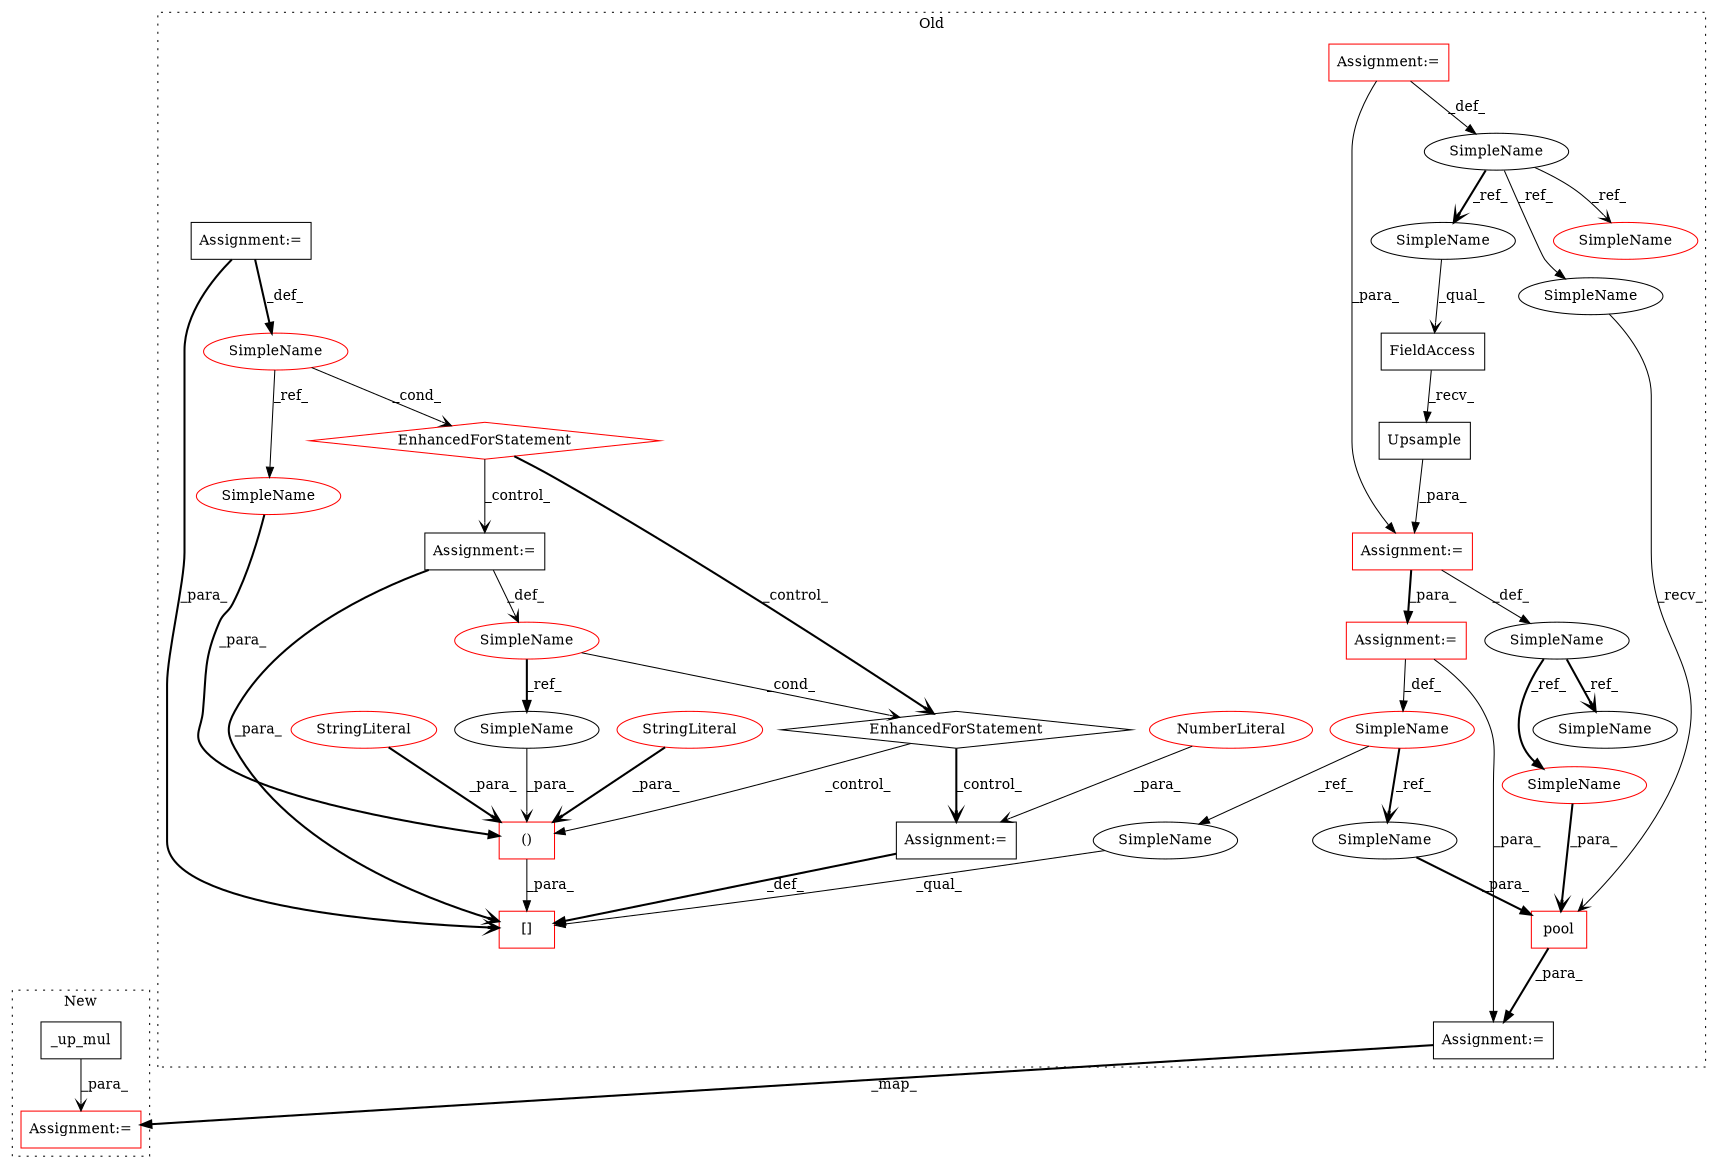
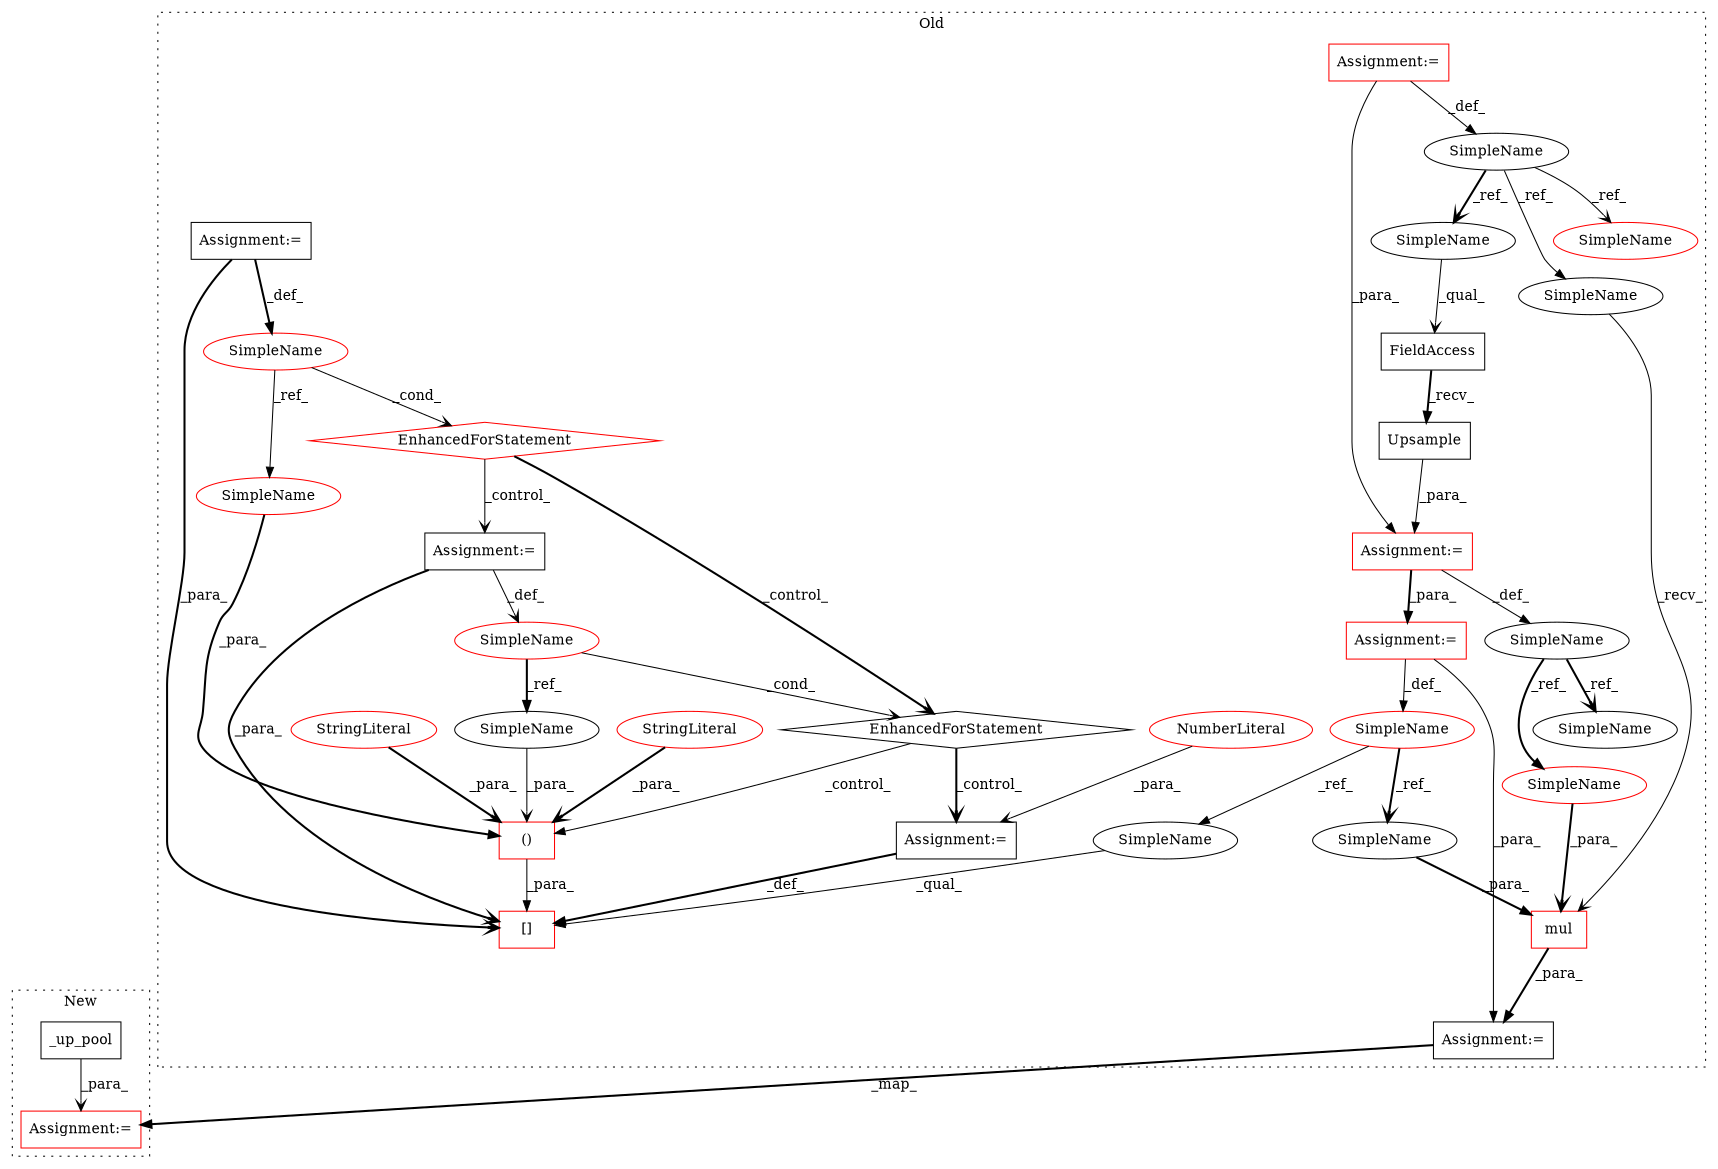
edge "FieldAccess" -> "Upsample": style solid -> bold
node "pool": label "pool" -> "mul"
node "_up_mul": label "_up_mul" -> "_up_pool"
